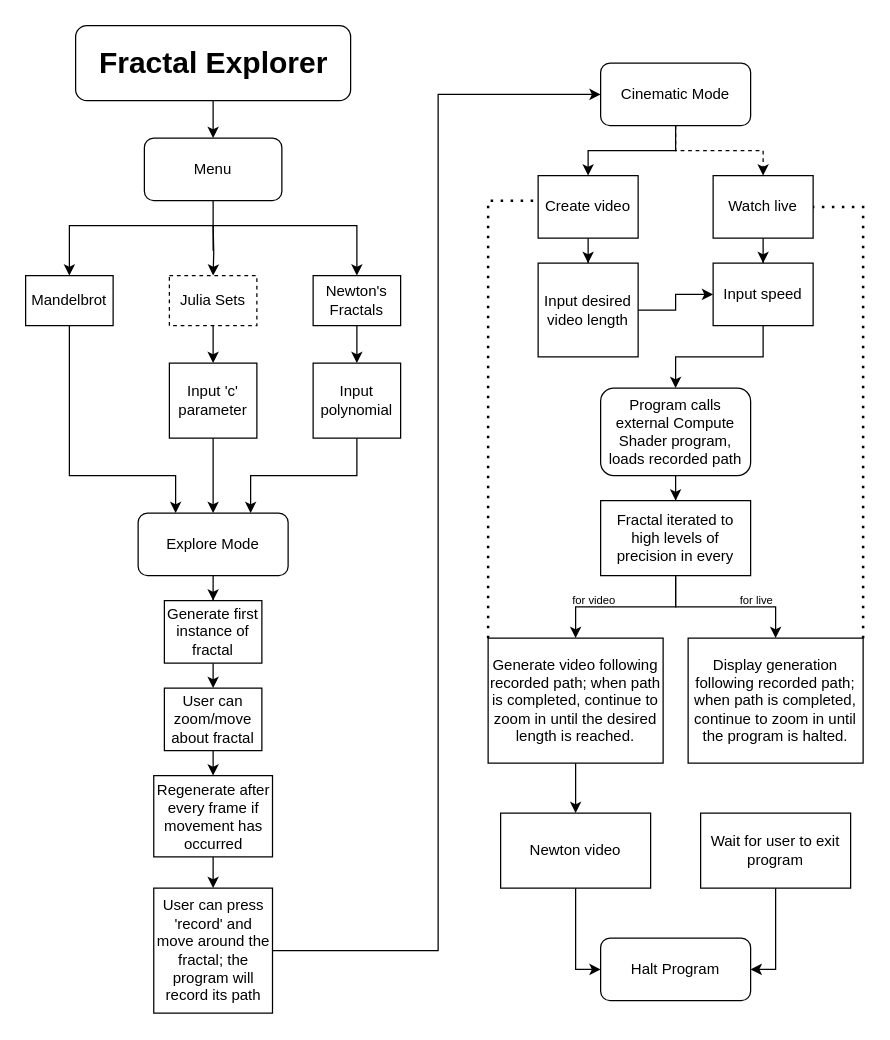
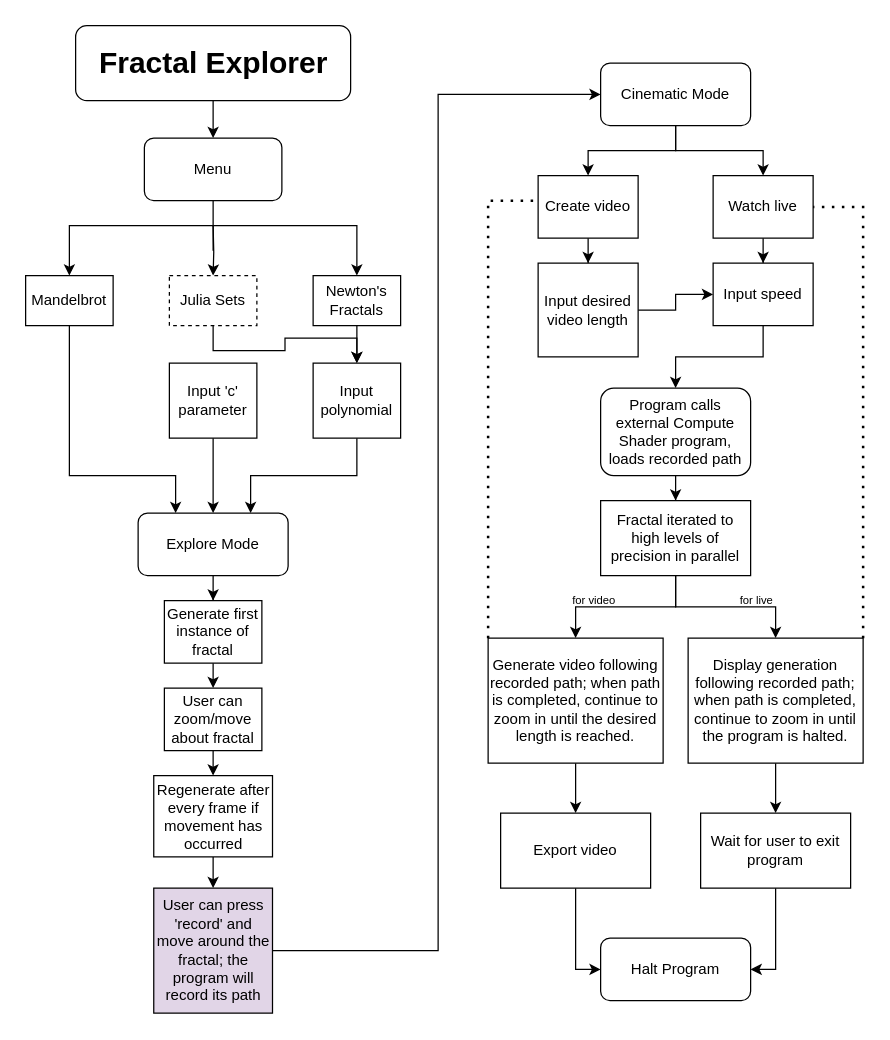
edge "Cinematic Mode" -> "Watch live": style dashed -> solid
edge "Julia Sets" -> "Input 'c' parameter": now "Julia Sets" -> "Input polynomial"
node "Fractal iterated to high levels of precision in every": label "Fractal iterated to high levels of precision in every" -> "Fractal iterated to high levels of precision in parallel"
edge "Display generation following recorded path; when path is completed, continue to zoom in until the program is halted." -> "Wait for user to exit program": added
node "Newton video": label "Newton video" -> "Export video"
node "User can press 'record' and move around the fractal; the program will record its path": fillcolor #ffffff -> #e1d5e7
